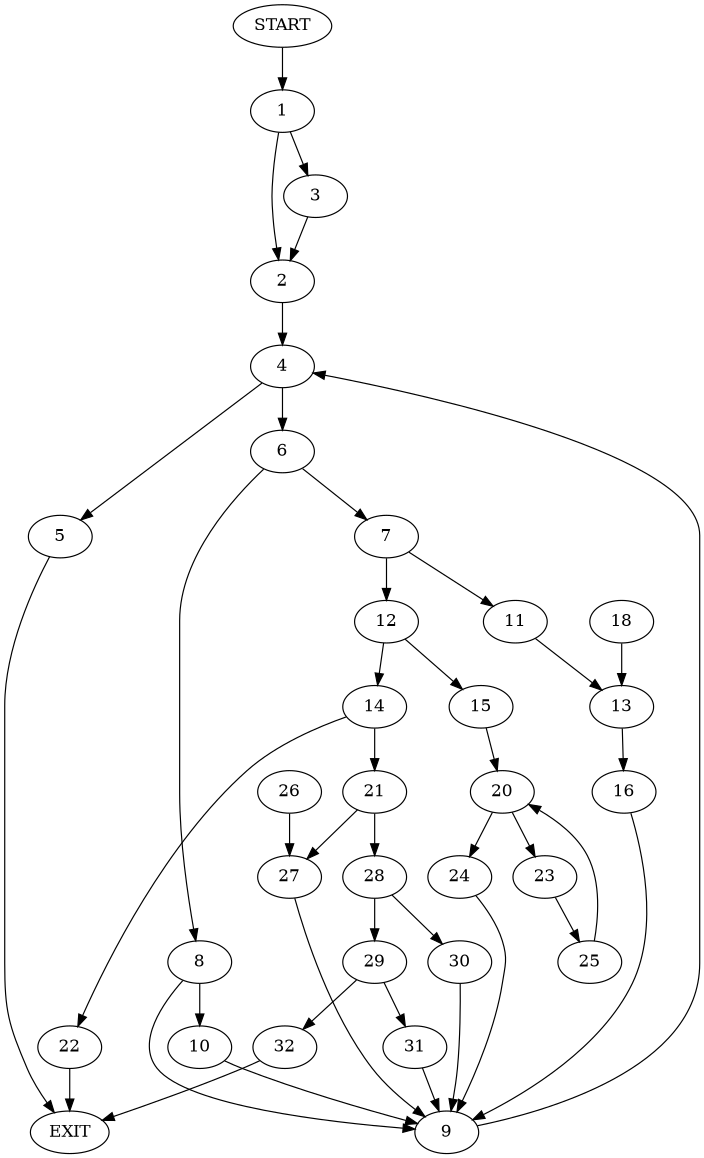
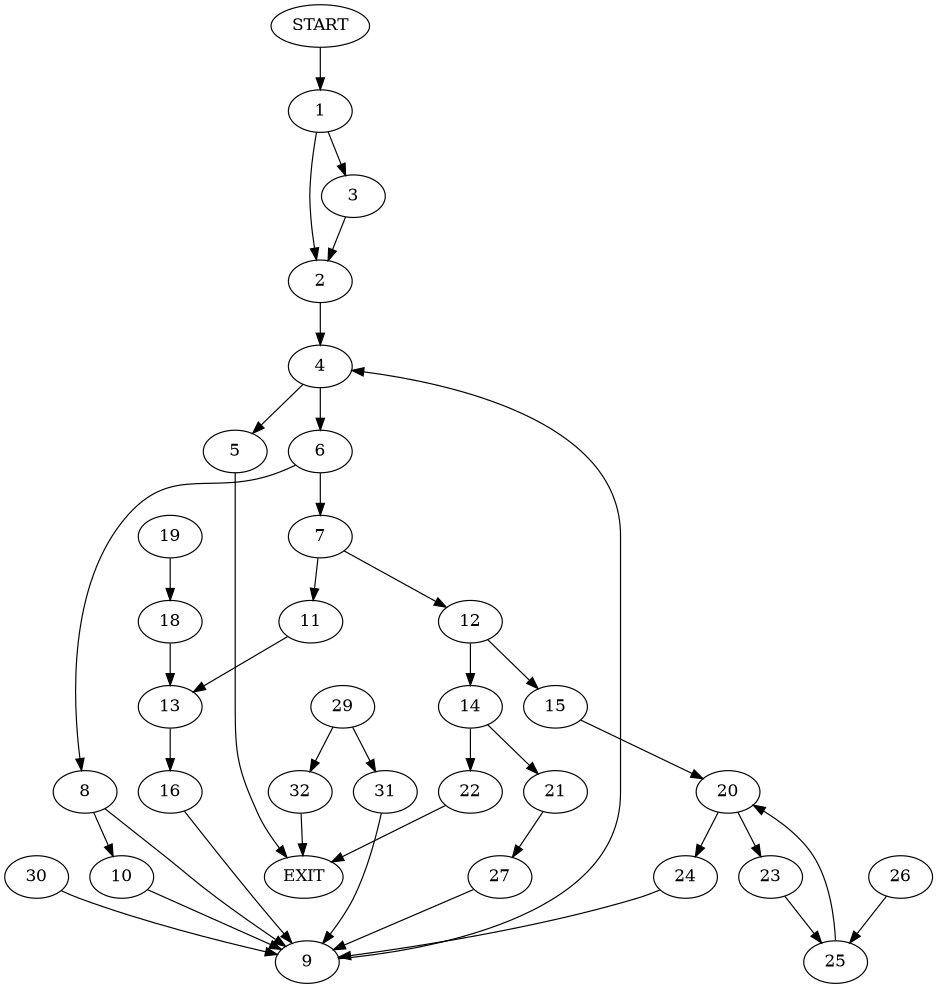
node "19": added
edge "26" -> "27": now "26" -> "25"
node "28": removed
